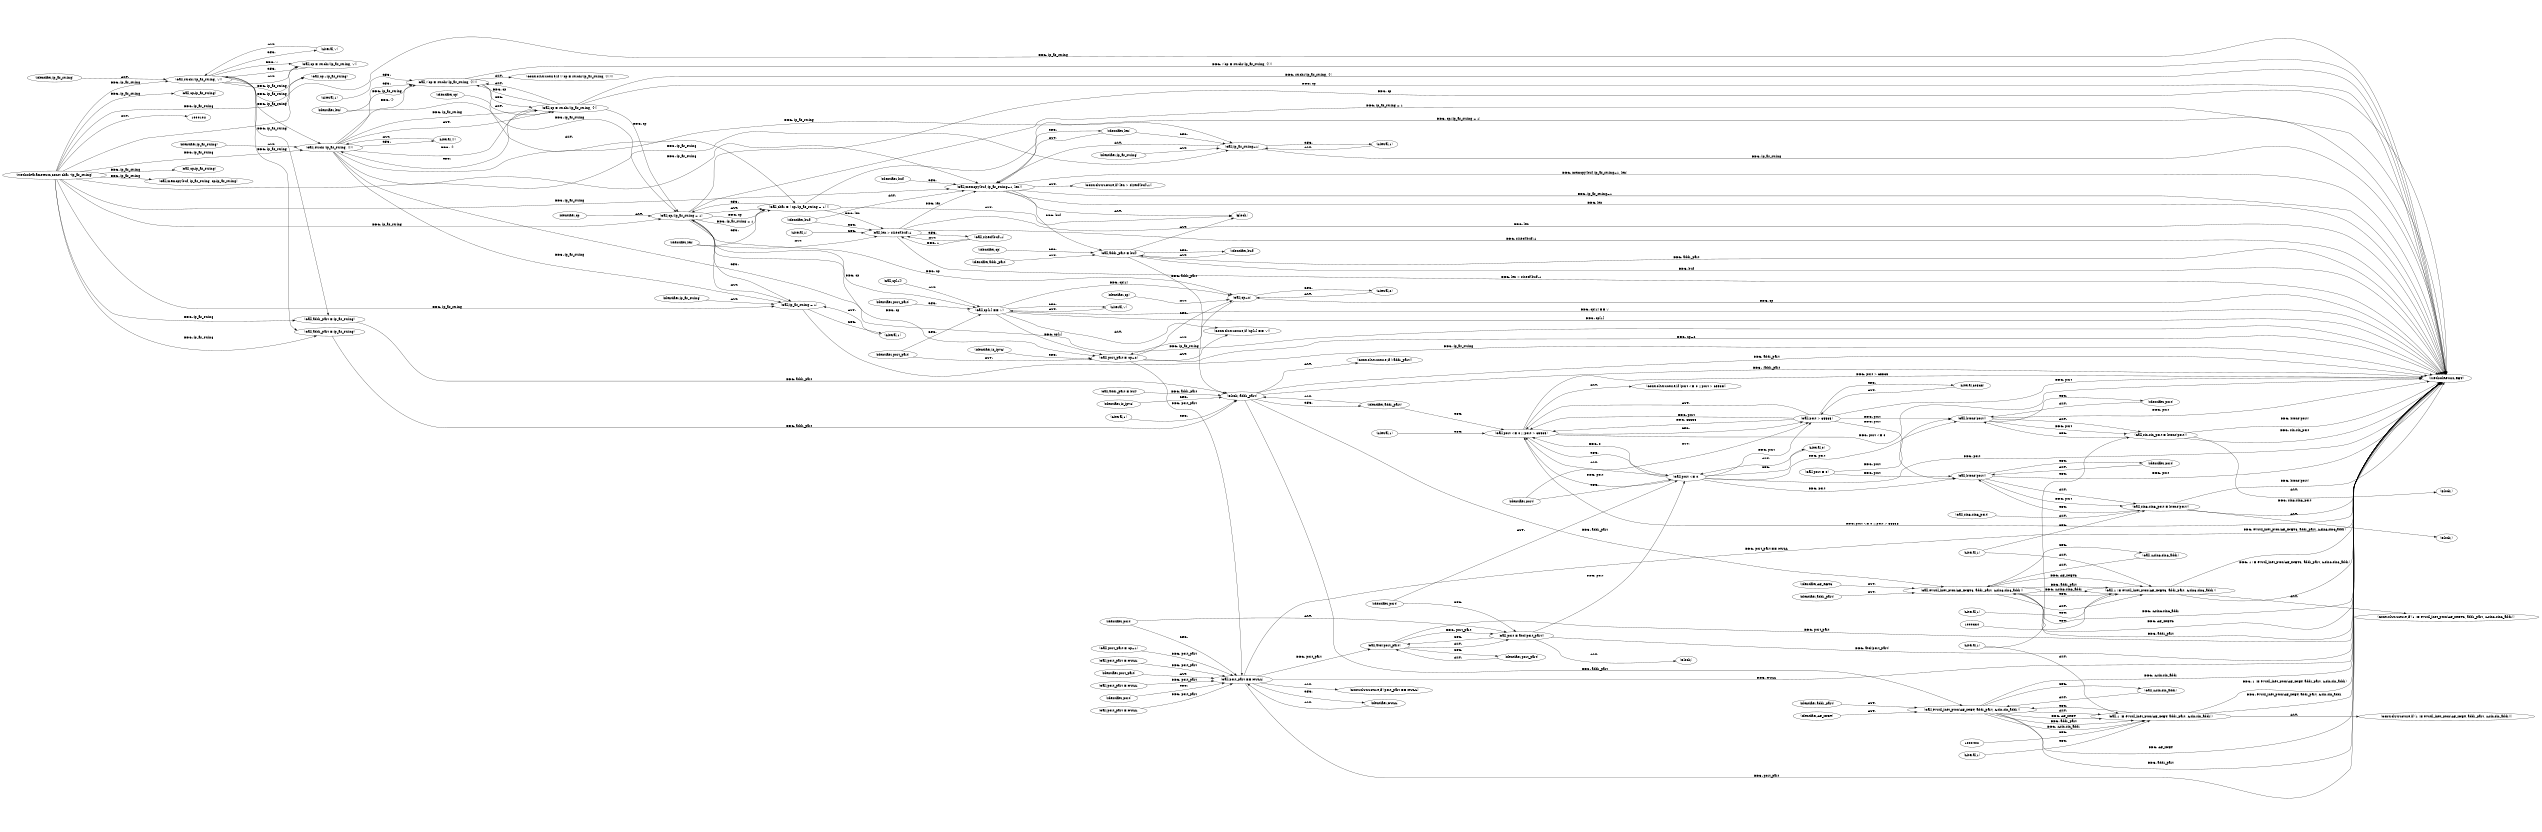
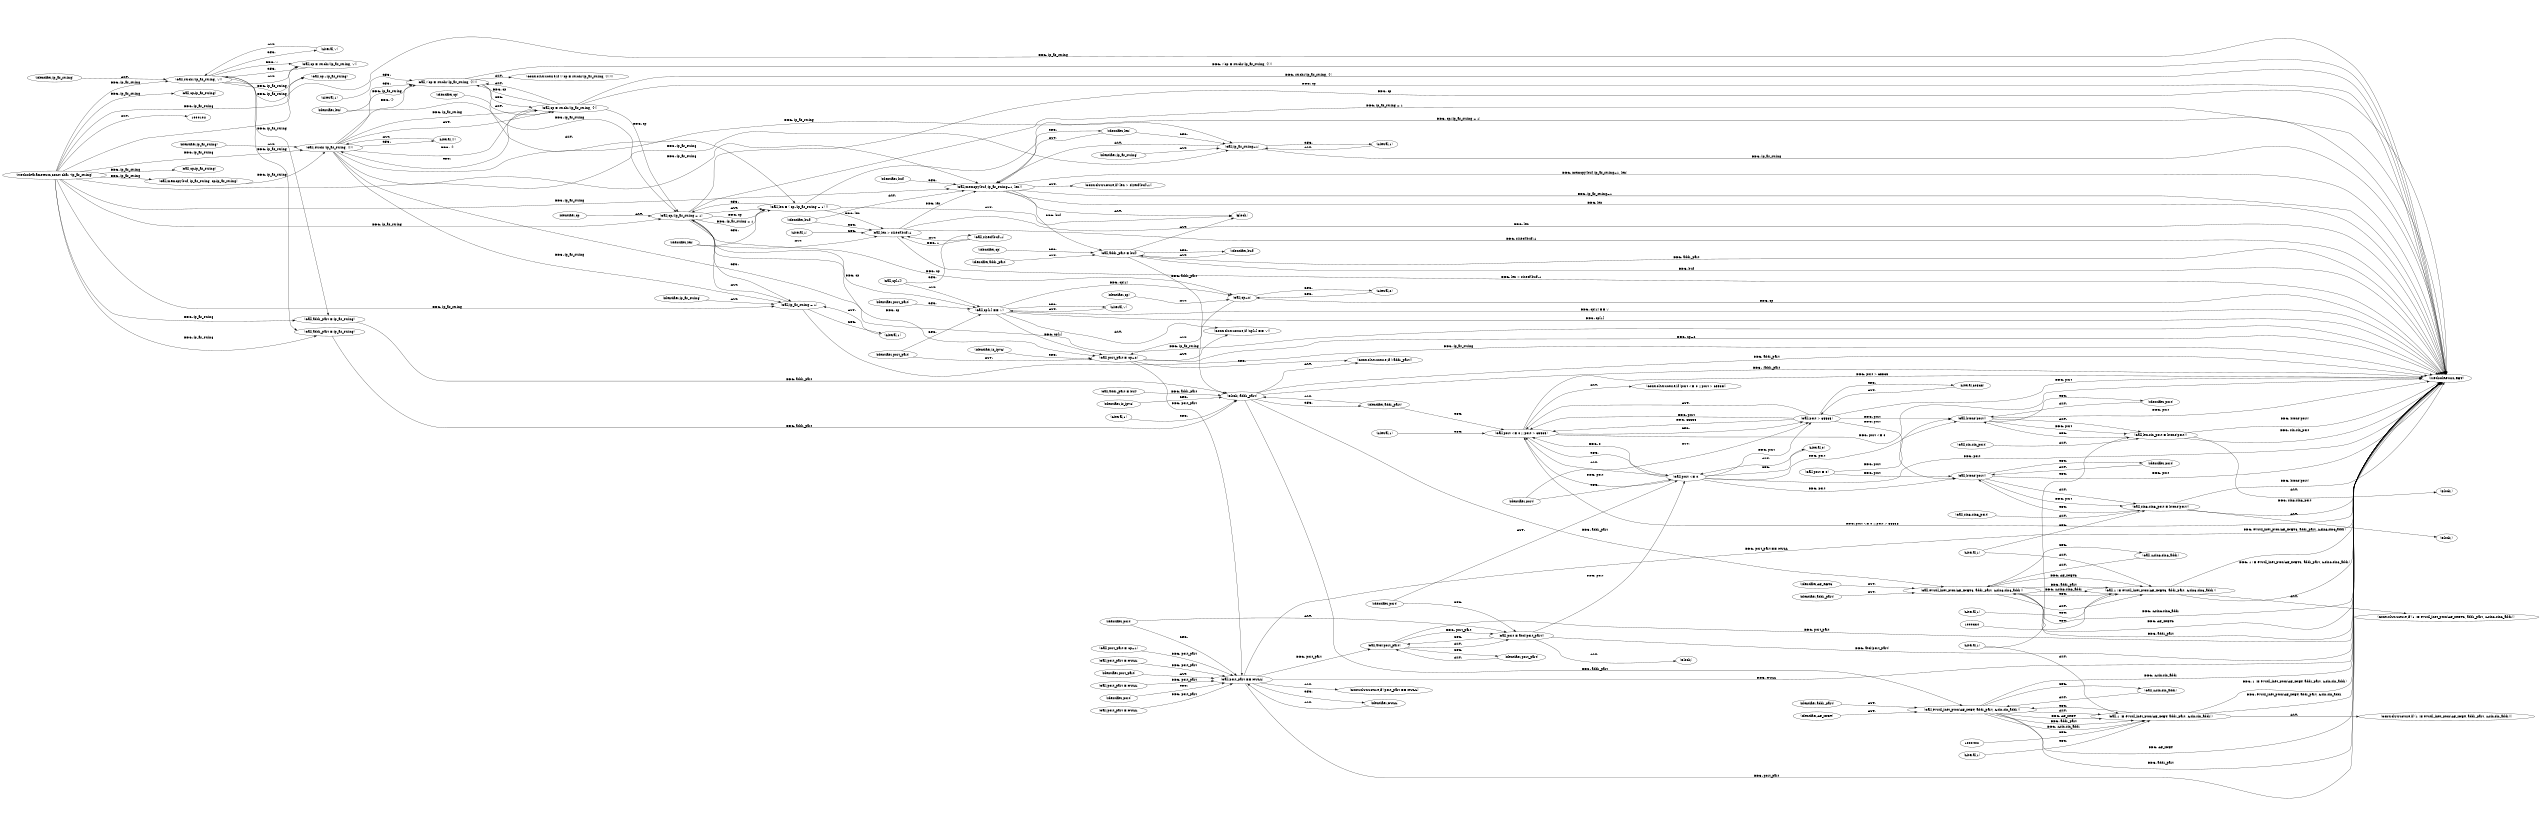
edge "(Call,strchr(ip_as_string, ':'))" -> "(Call,strchr(ip_as_string, ']'))": now "(Call,memcpy(buf, ip_as_string, cp-ip_as_string))" -> "(Call,strchr(ip_as_string, ']'))"
node "(Call,char = ( cp-(ip_as_string + 1) ))": label "(Call,char = ( cp-(ip_as_string + 1) ))" -> "(Call,len = ( cp-(ip_as_string + 1) ))"
edge "(Call,len > sizeof(buf)-1)" -> "(Call,sizeof(buf)-1)": now "(Call,cp[1])" -> "(Call,sizeof(buf)-1)"
edge "(Literal,2)" -> "(Call,cp+2)": label "AST: " -> "CFG: "
edge "(Call,port_part = cp+2)" -> "(Call,cp+2)": now "(Call,port_part = cp+2)" -> "(ControlStructure,if (!addr_part))"
node "(Call,sin.sin_port = htons(port))": label "(Call,sin.sin_port = htons(port))" -> "(Call,len.sin_port = htons(port))"
node "(Call,sin.sin_port)": added
